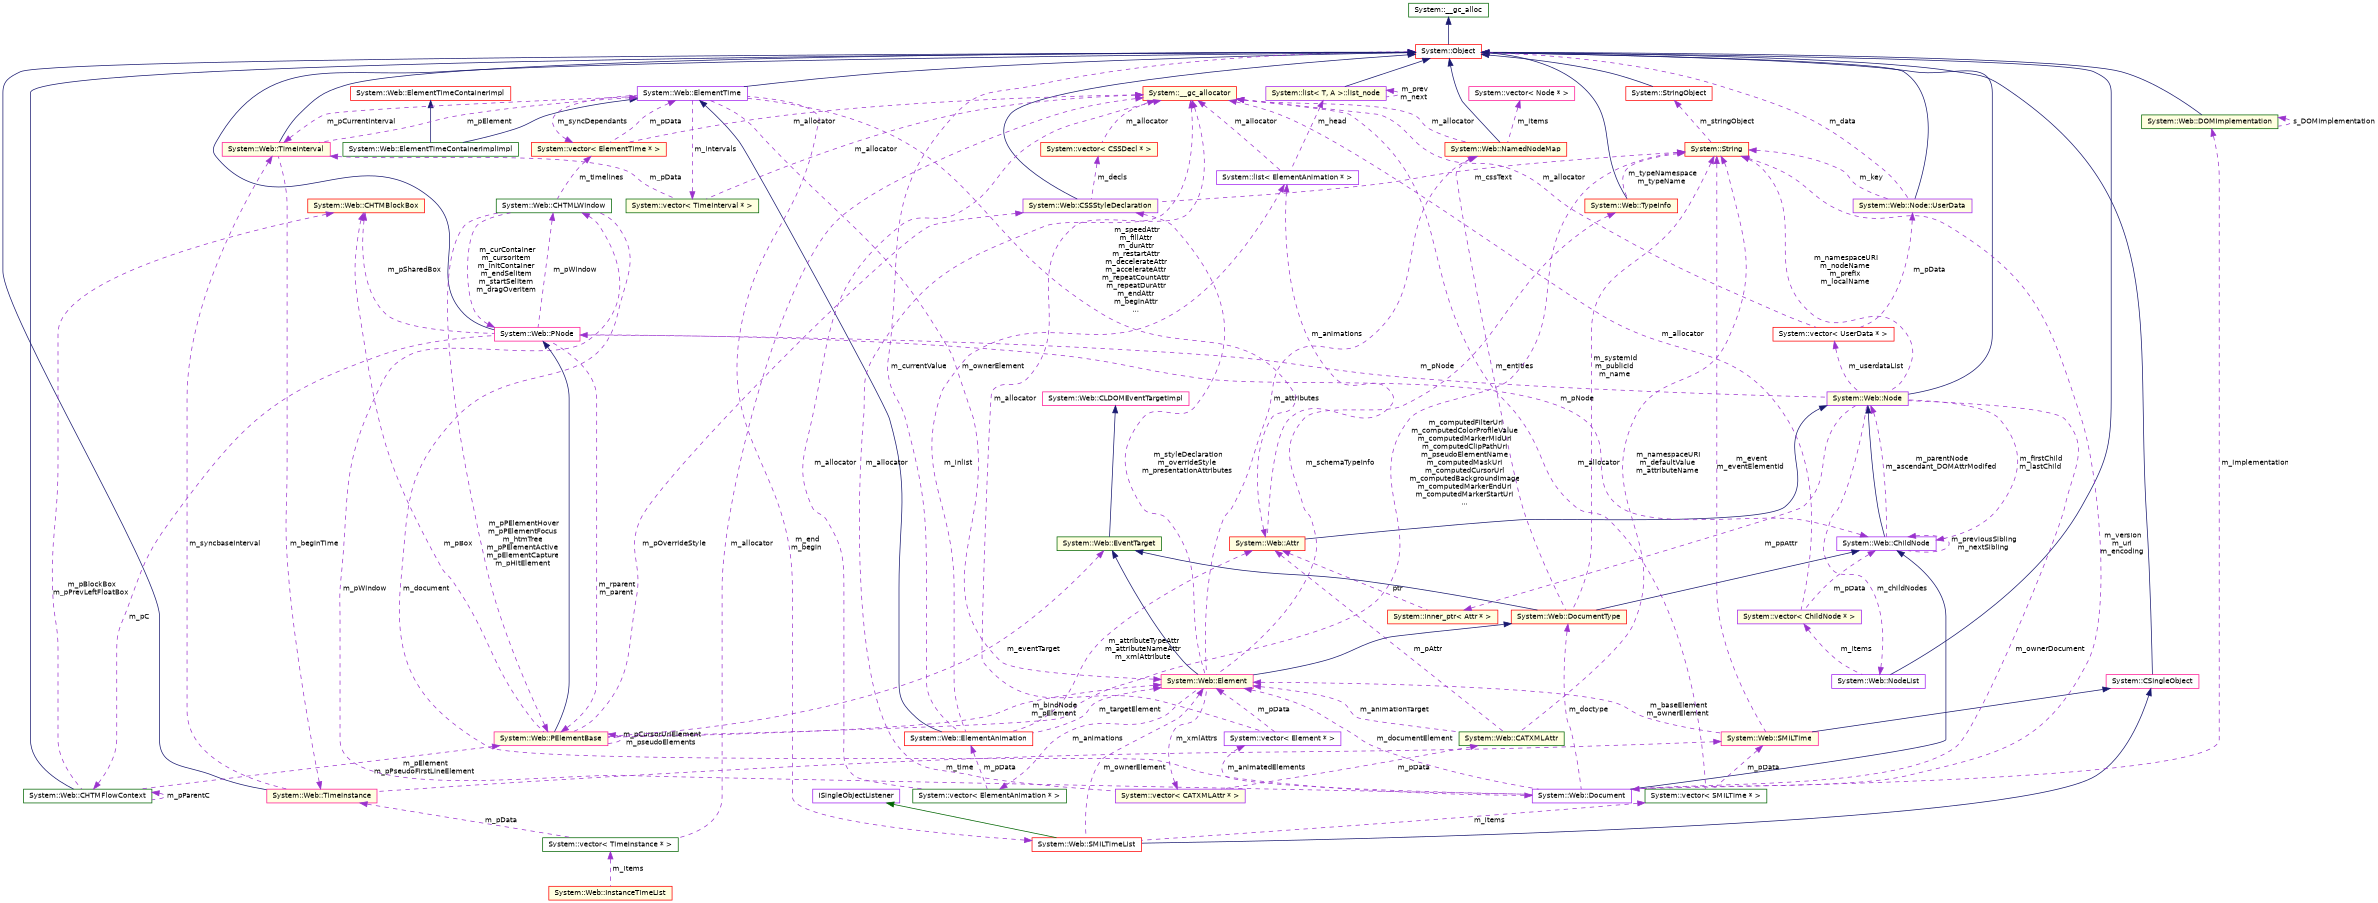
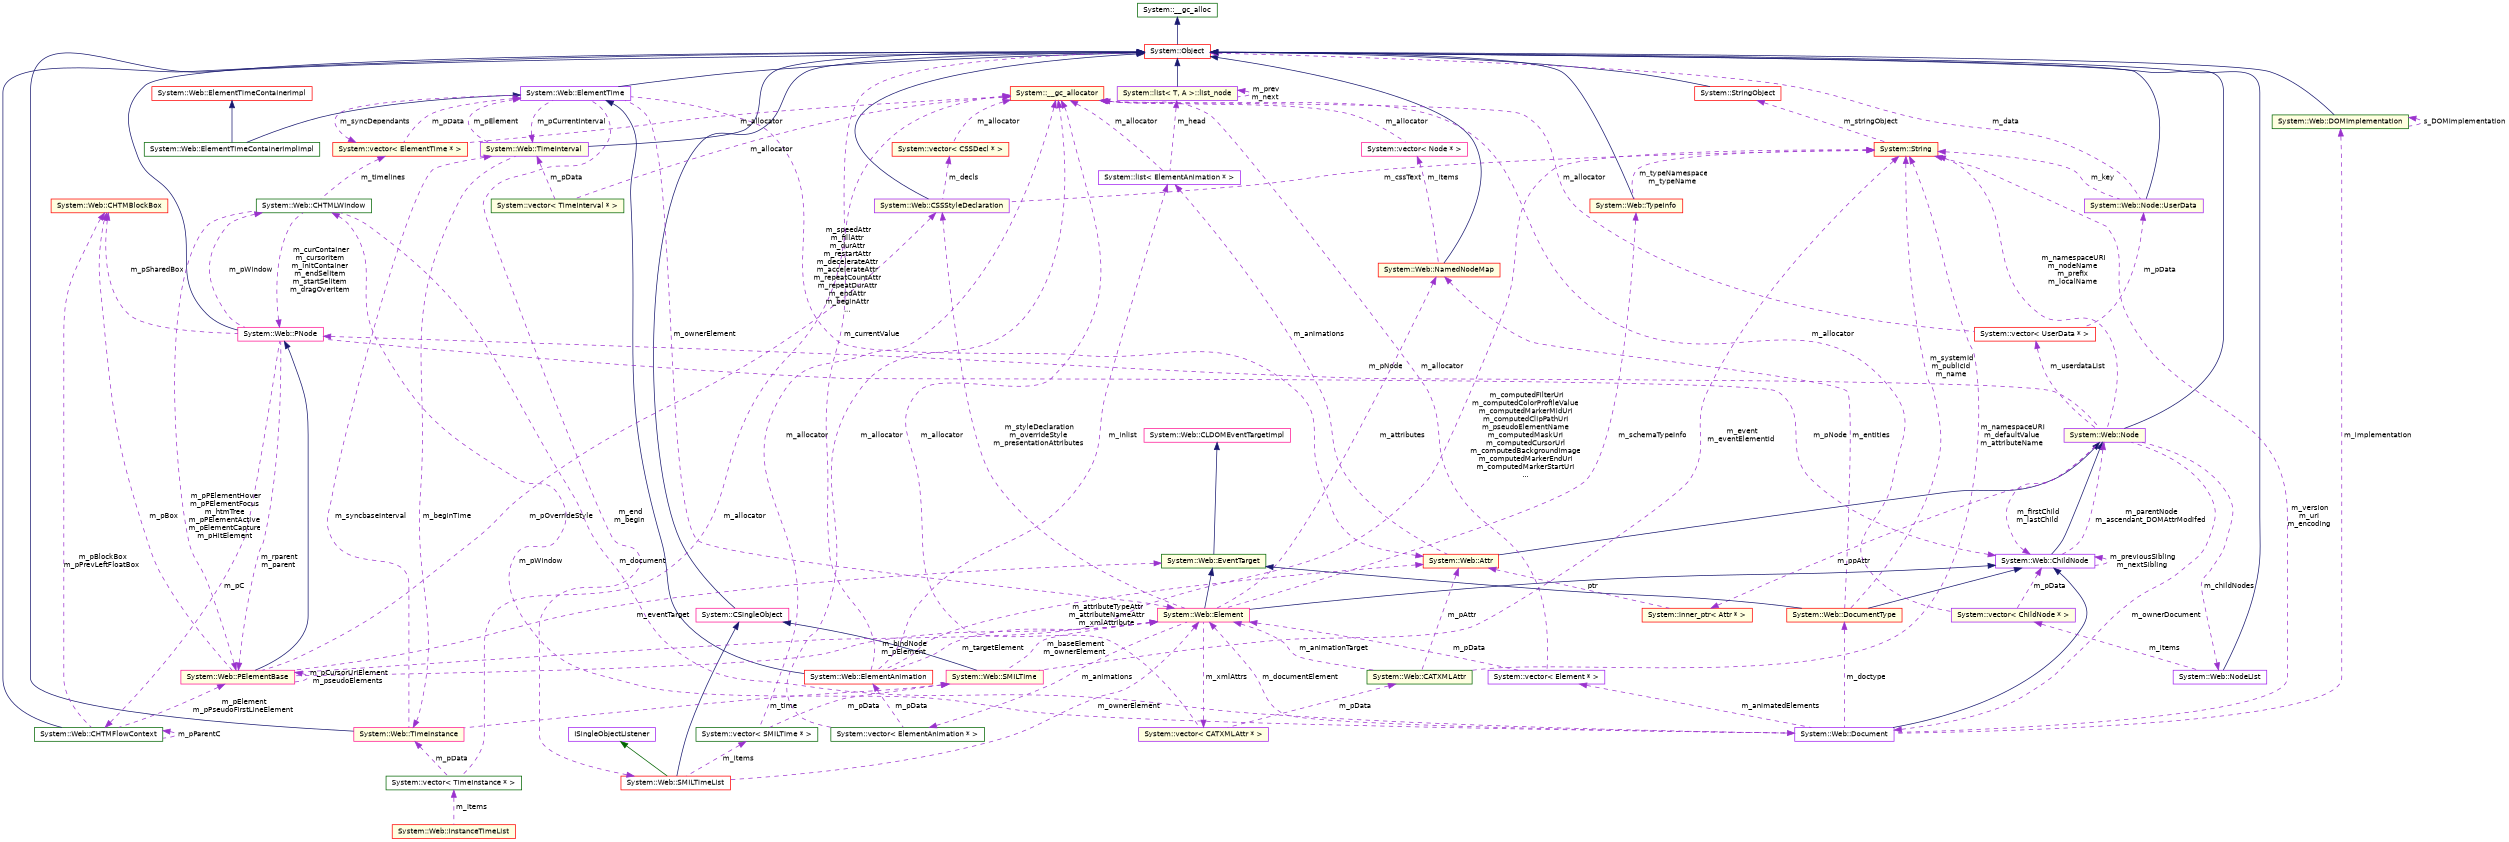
edge "System::Web::NamedNodeMap" -> "System::__gc_allocator": now "System::vector< Node * >" -> "System::__gc_allocator"
edge "System::Web::ElementTime" -> "System::vector< TimeInterval * >": removed, label "m_intervals"
node "System::Web::TimeInterval": color deeppink -> purple
edge "System::Web::Element" -> "System::Web::DocumentType": now "System::Web::Element" -> "System::Web::ChildNode"
